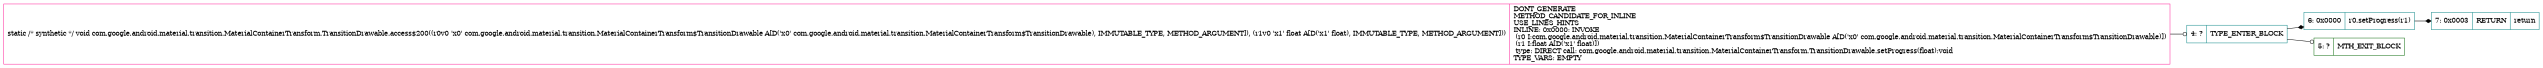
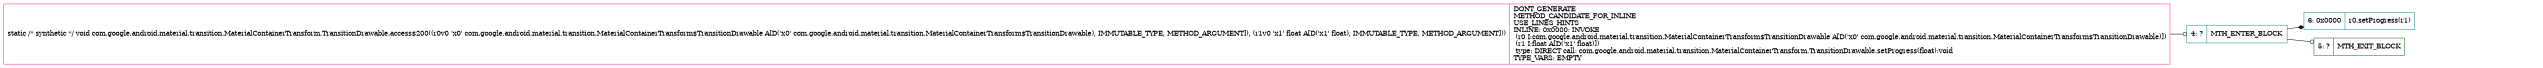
node "7: 0x0003": removed
node "4: ?": text "TYPE_ENTER_BLOCK" -> "MTH_ENTER_BLOCK"
